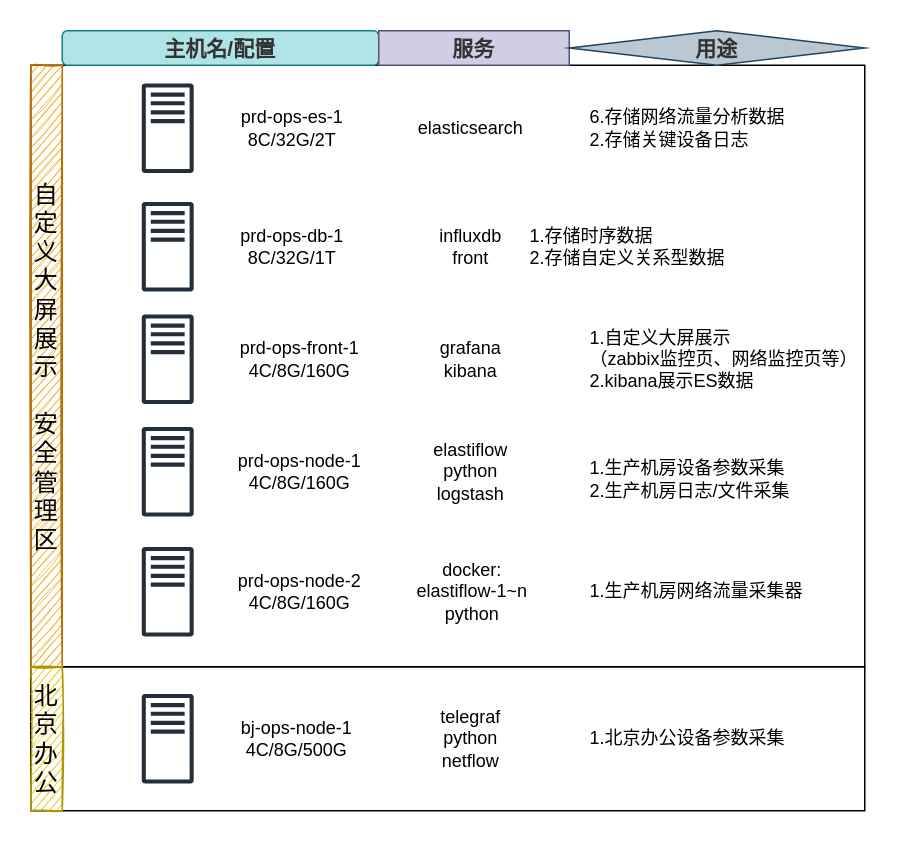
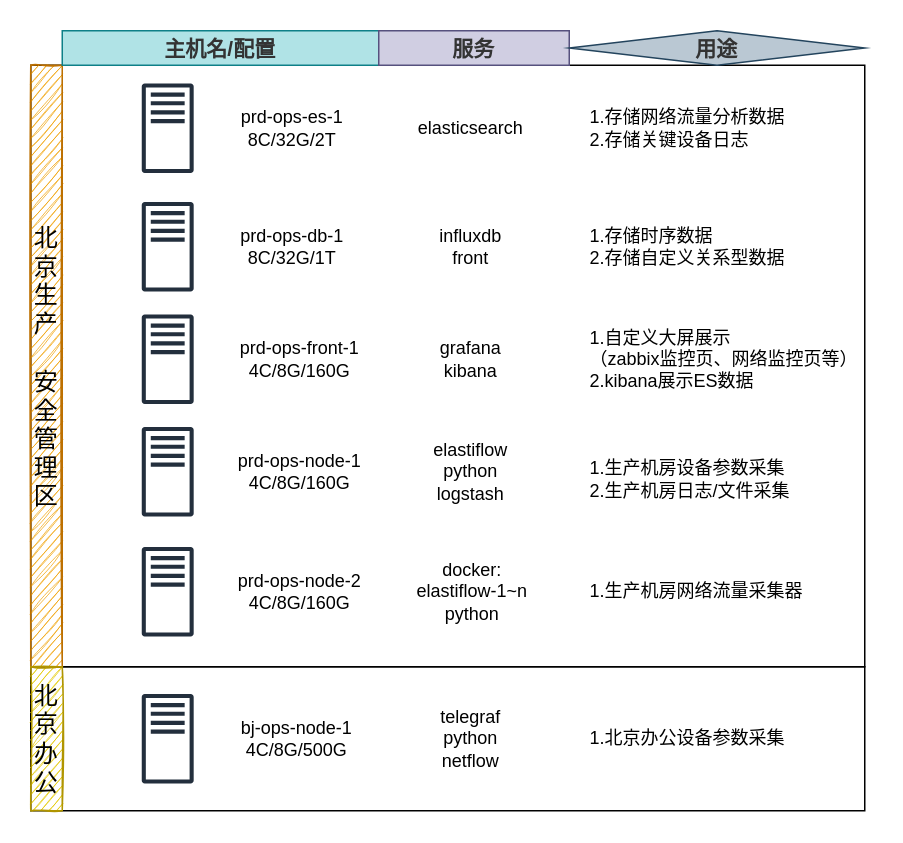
node "主机名/配置": shape rounded rectangle -> rectangle
node "6.存储网络流量分析数据 2.存储关键设备日志": label "6.存储网络流量分析数据 2.存储关键设备日志" -> "1.存储网络流量分析数据 2.存储关键设备日志"
node "1.存储时序数据 2.存储自定义关系型数据": moved (639, 247) -> (699, 247)
node "自定义大屏展示 安全管理区": label "自定义大屏展示 安全管理区" -> "北京生产 安全管理区"
